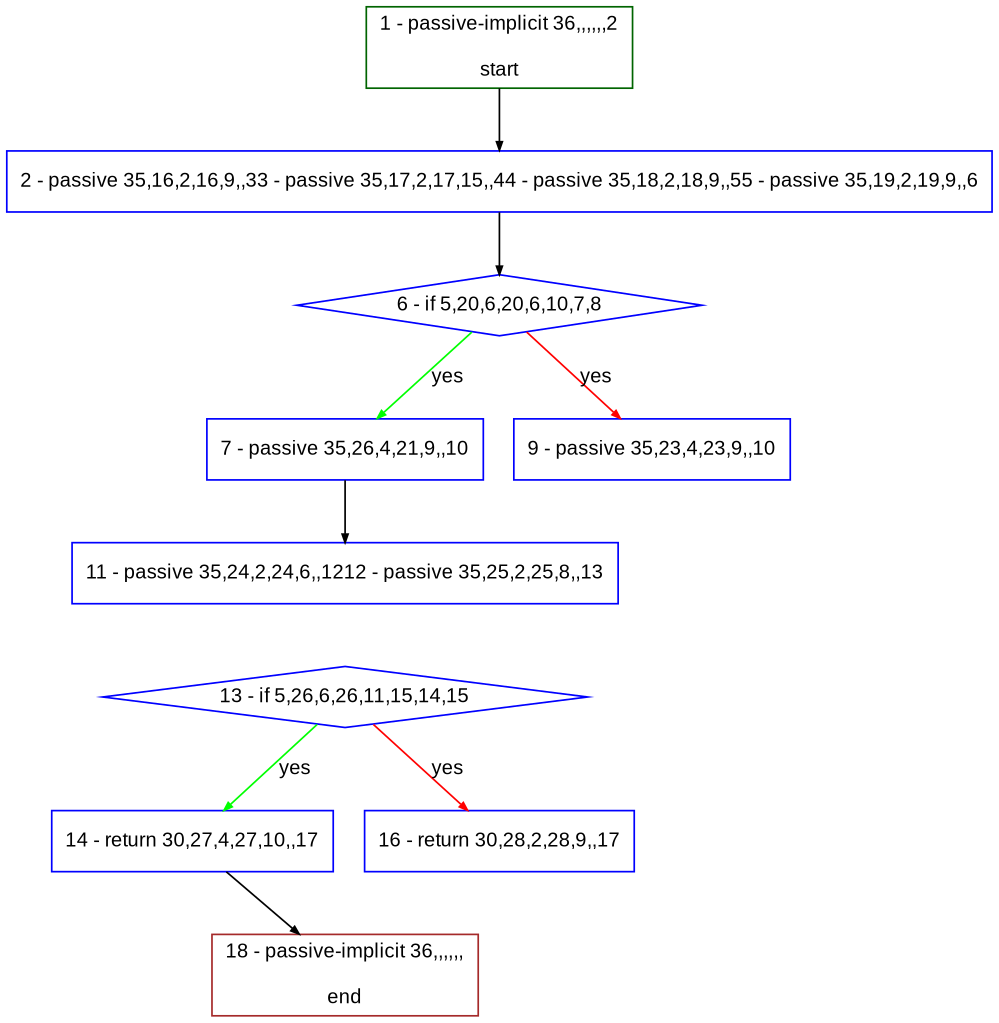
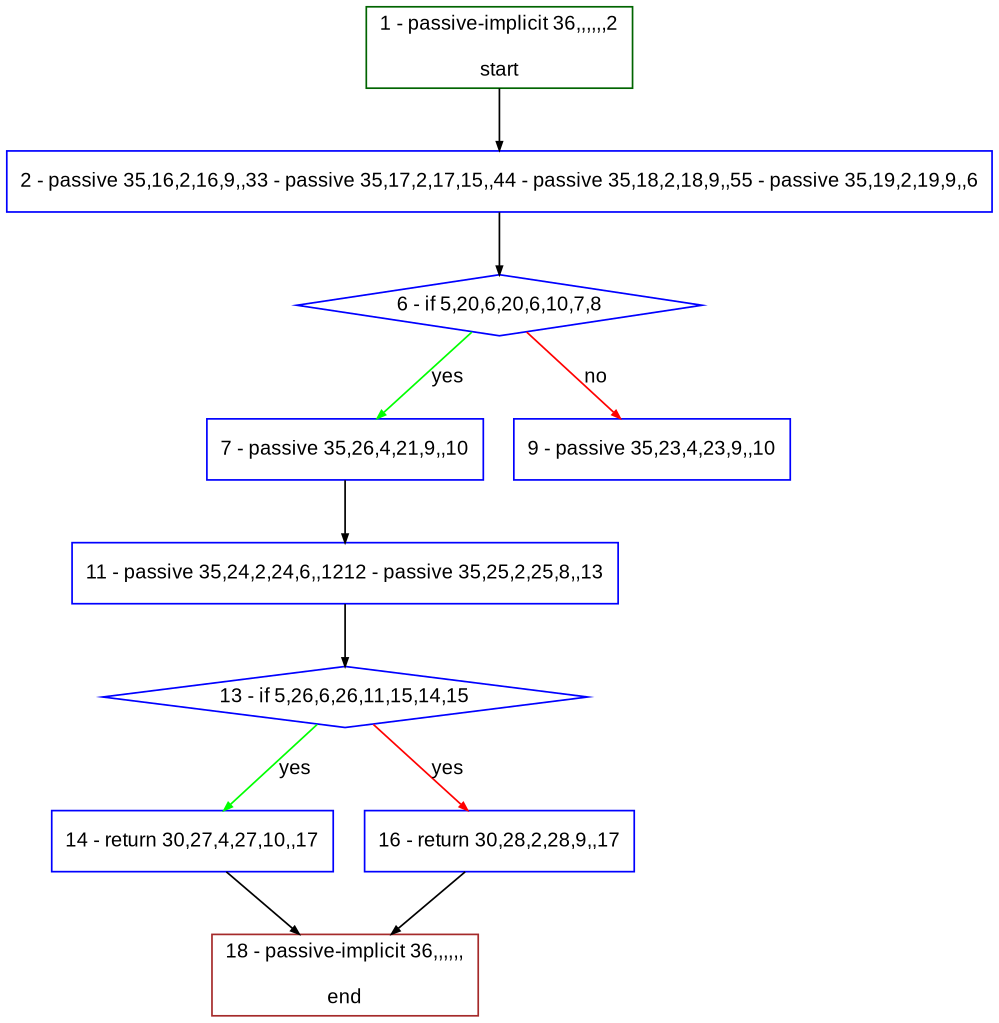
edge "6 - if 5,20,6,20,6,10,7,8" -> "9 - passive 35,23,4,23,9,,10": label "yes" -> "no"
edge "11 - passive 35,24,2,24,6,,1212 - passive 35,25,2,25,8,,13" -> "13 - if 5,26,6,26,11,15,14,15": added
edge "16 - return 30,28,2,28,9,,17" -> "18 - passive-implicit 36,,,,,, end": added
